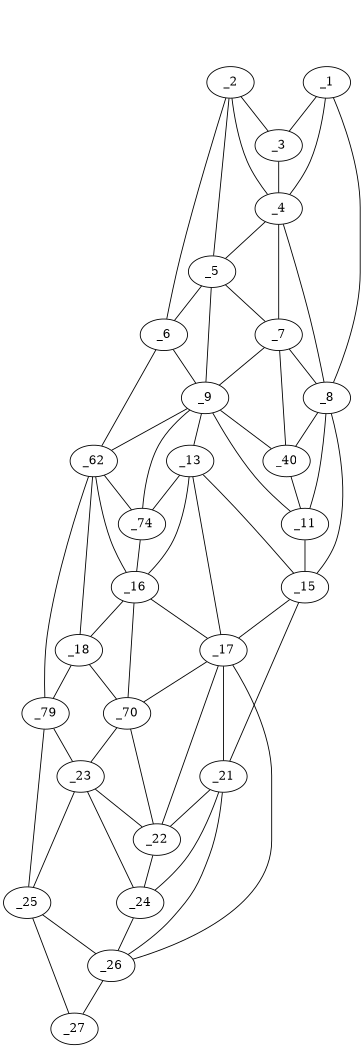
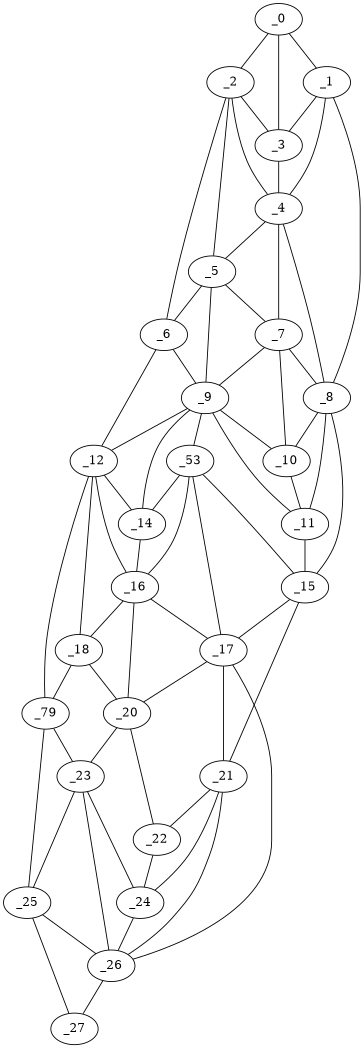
node "_0": added
node "_62": label "_62" -> "_12"
node "_13": label "_13" -> "_53"
node "_40": label "_40" -> "_10"
node "_74": label "_74" -> "_14"
node "_70": label "_70" -> "_20"
edge "_17" -- "_22": removed
edge "_23" -- "_22": now "_23" -- "_26"
